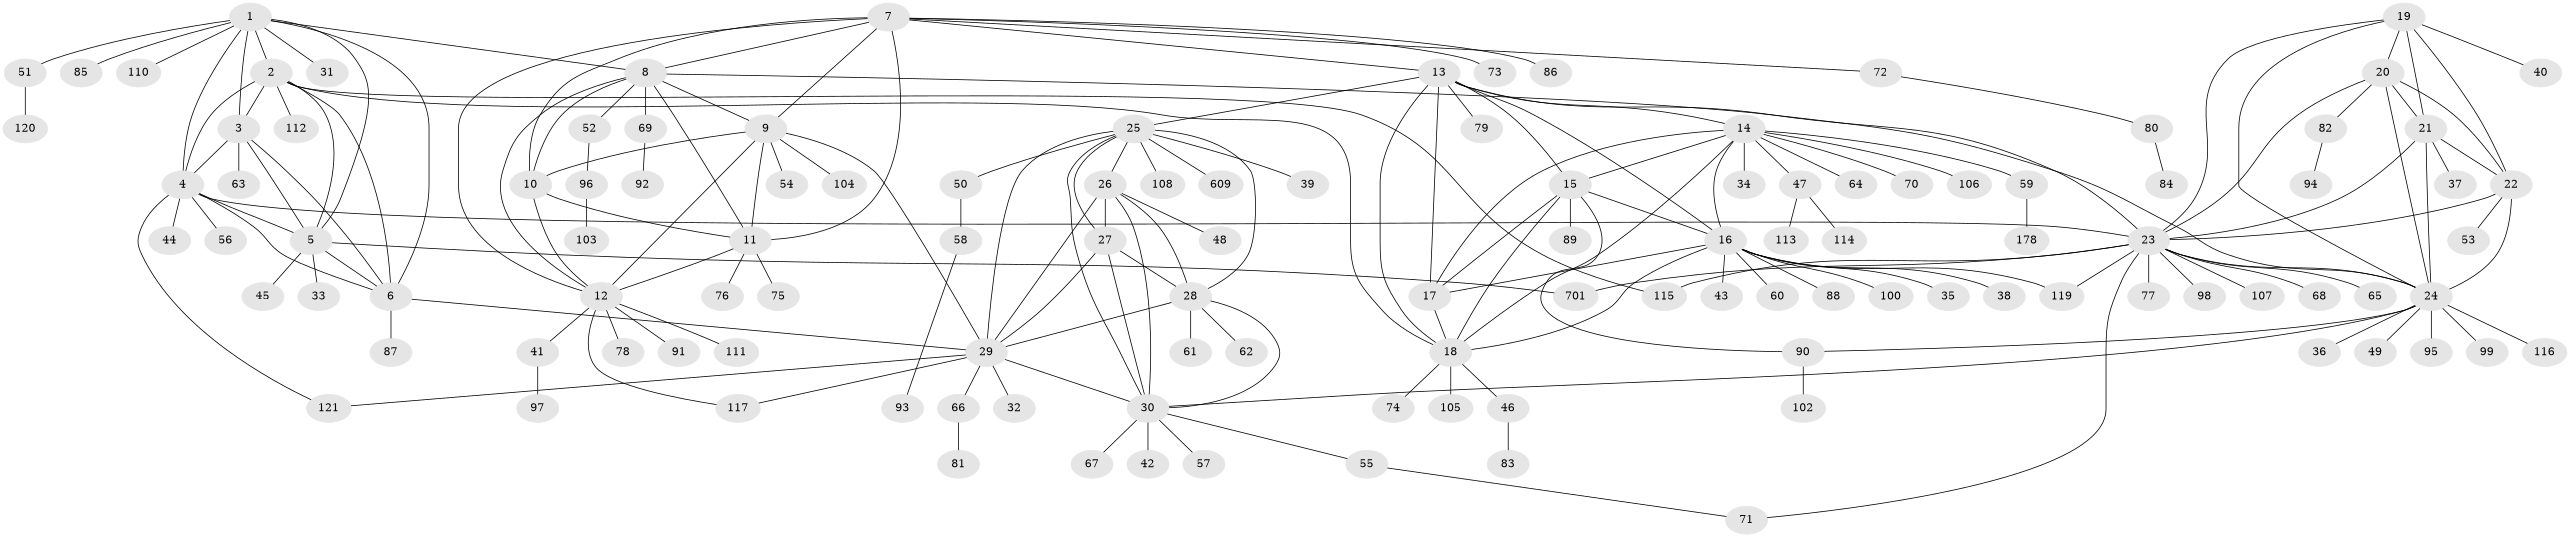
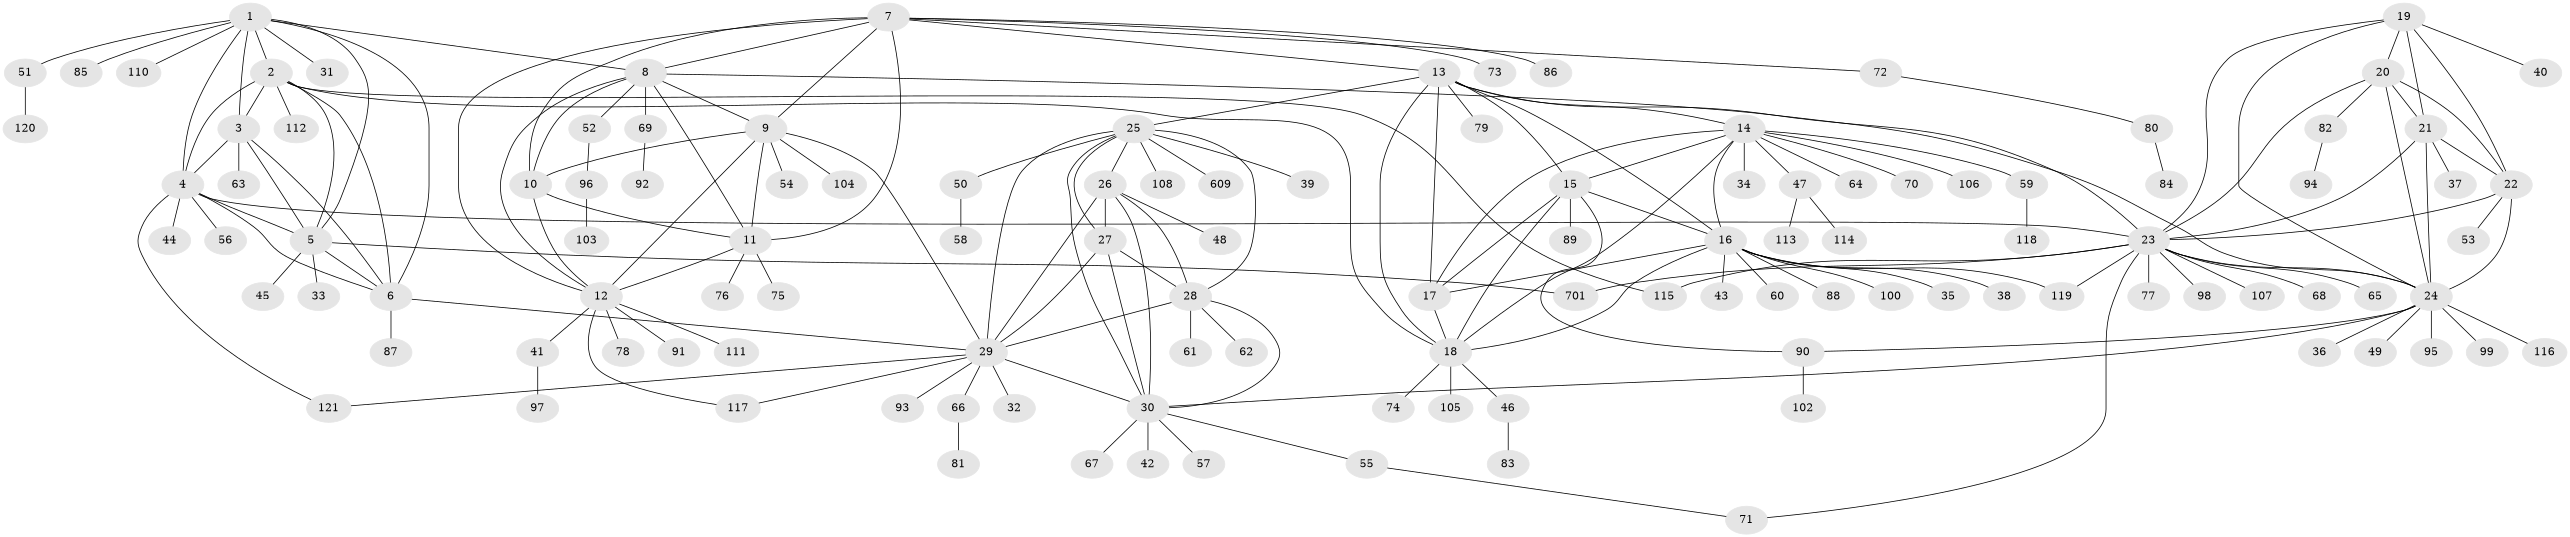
node "178": label "178" -> "118"
edge "58" -- "93": now "29" -- "93"
